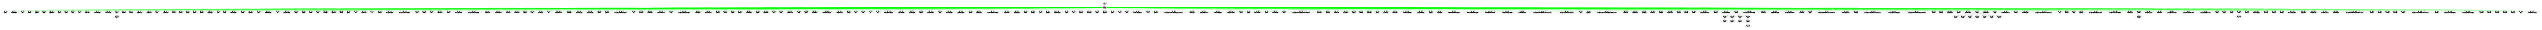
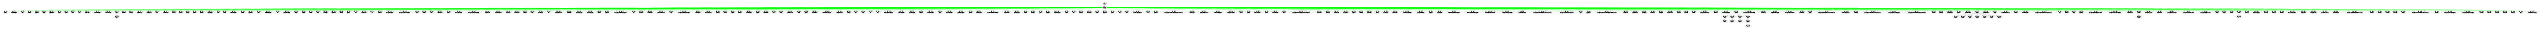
node "pid = 1523 com.apple.DataDetectorsDynamicData.brokerd": label "pid = 1523 com.apple.DataDetectorsDynamicData.brokerd" -> "pid = 1523 com.apple.SpeechRecognitionCore.brokerd"
